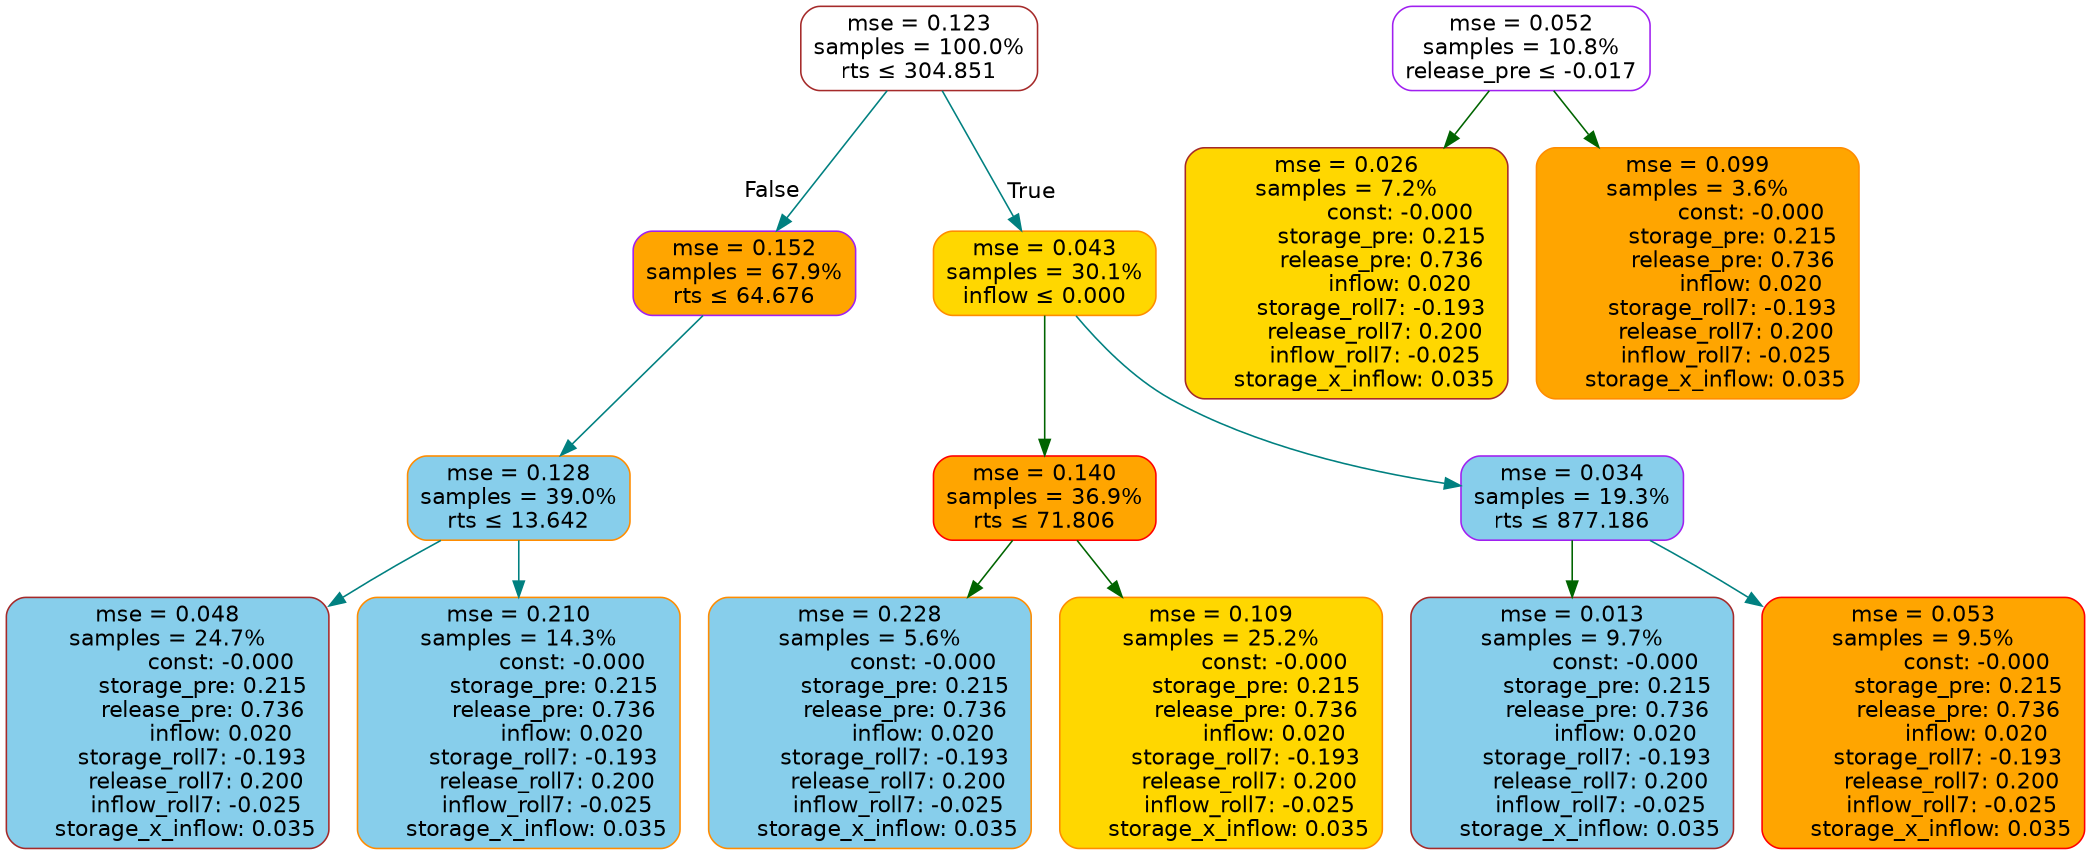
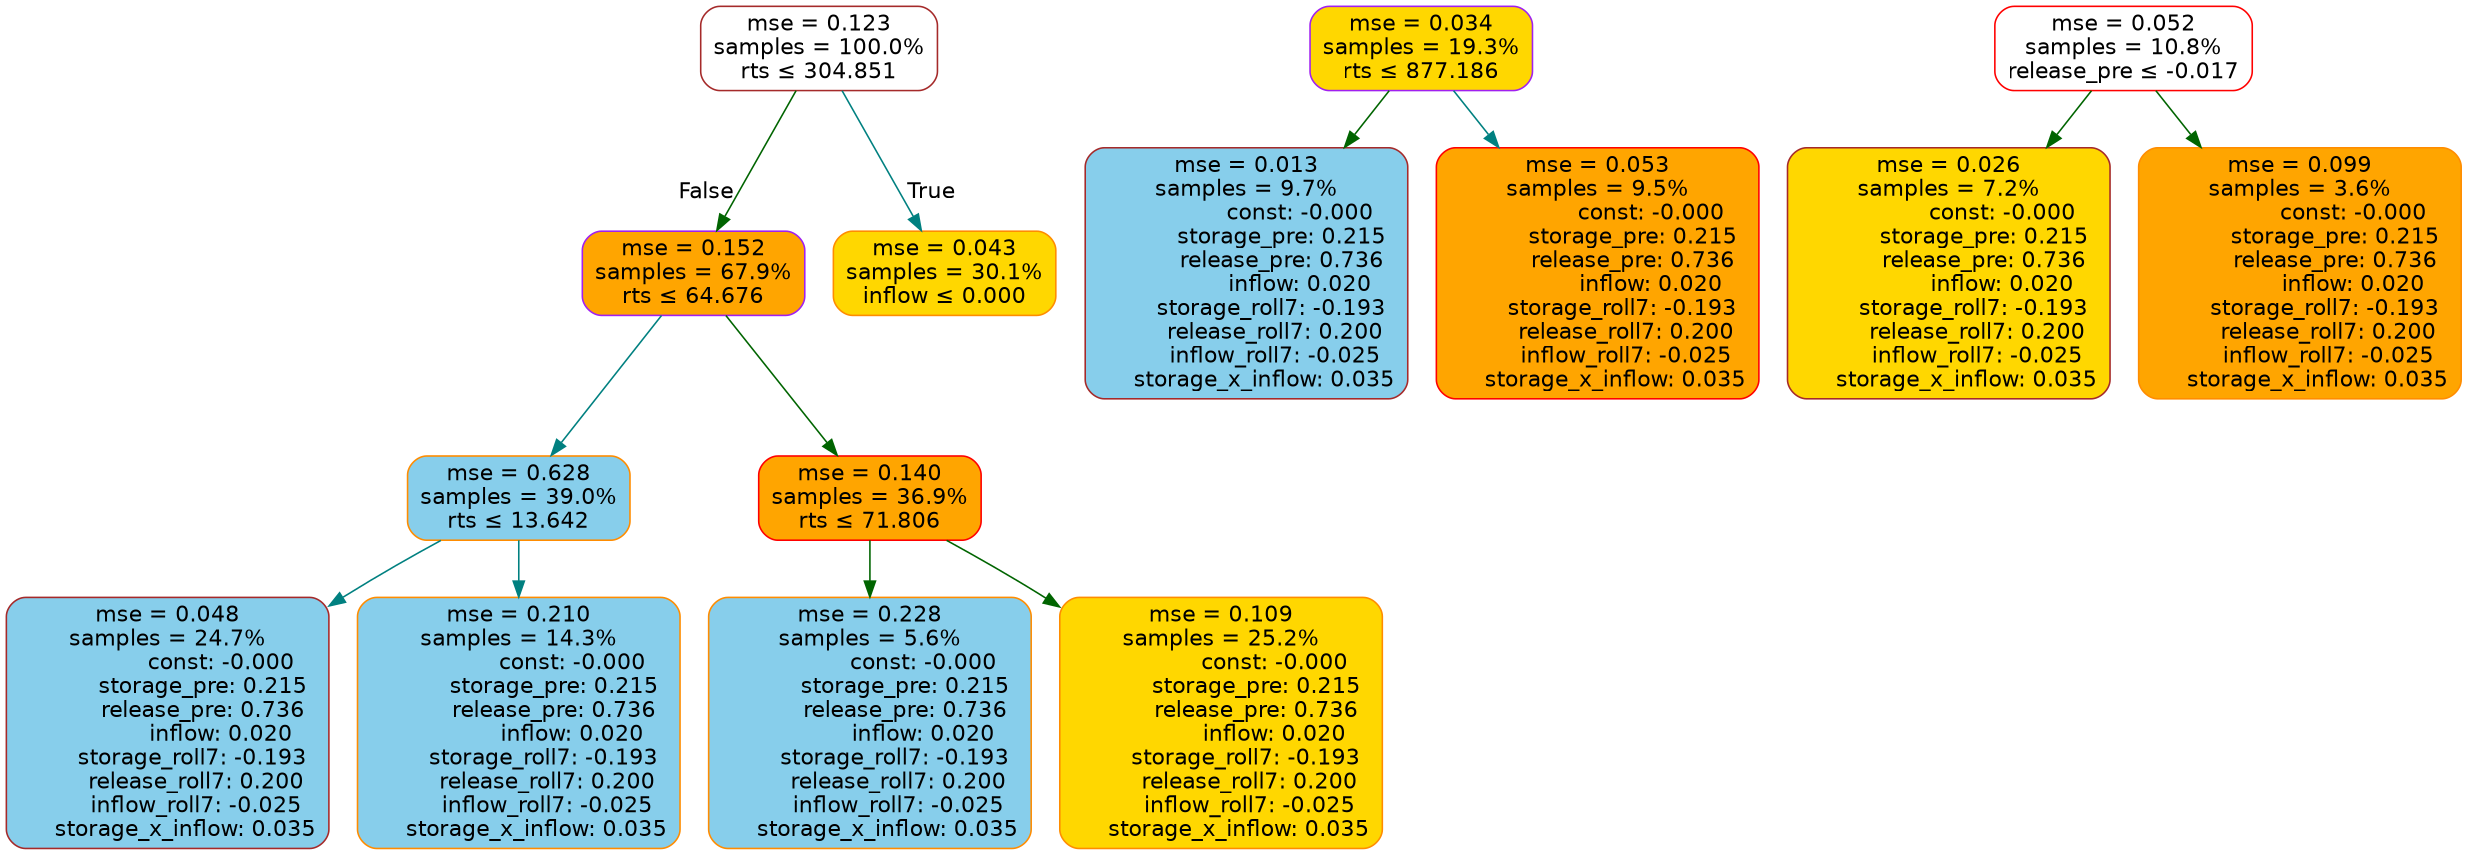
node "mse = 0.052 samples = 10.8% release_pre ≤ -0.017": color purple -> red
edge "mse = 0.123 samples = 100.0% rts ≤ 304.851" -> "mse = 0.152 samples = 67.9% rts ≤ 64.676": color teal -> darkgreen
edge "mse = 0.043 samples = 30.1% inflow ≤ 0.000" -> "mse = 0.140 samples = 36.9% rts ≤ 71.806": now "mse = 0.152 samples = 67.9% rts ≤ 64.676" -> "mse = 0.140 samples = 36.9% rts ≤ 71.806"
edge "mse = 0.043 samples = 30.1% inflow ≤ 0.000" -> "mse = 0.034 samples = 19.3% rts ≤ 877.186": removed
node "mse = 0.128 samples = 39.0% rts ≤ 13.642": label "mse = 0.128 samples = 39.0% rts ≤ 13.642" -> "mse = 0.628 samples = 39.0% rts ≤ 13.642"
node "mse = 0.034 samples = 19.3% rts ≤ 877.186": fillcolor skyblue -> gold
